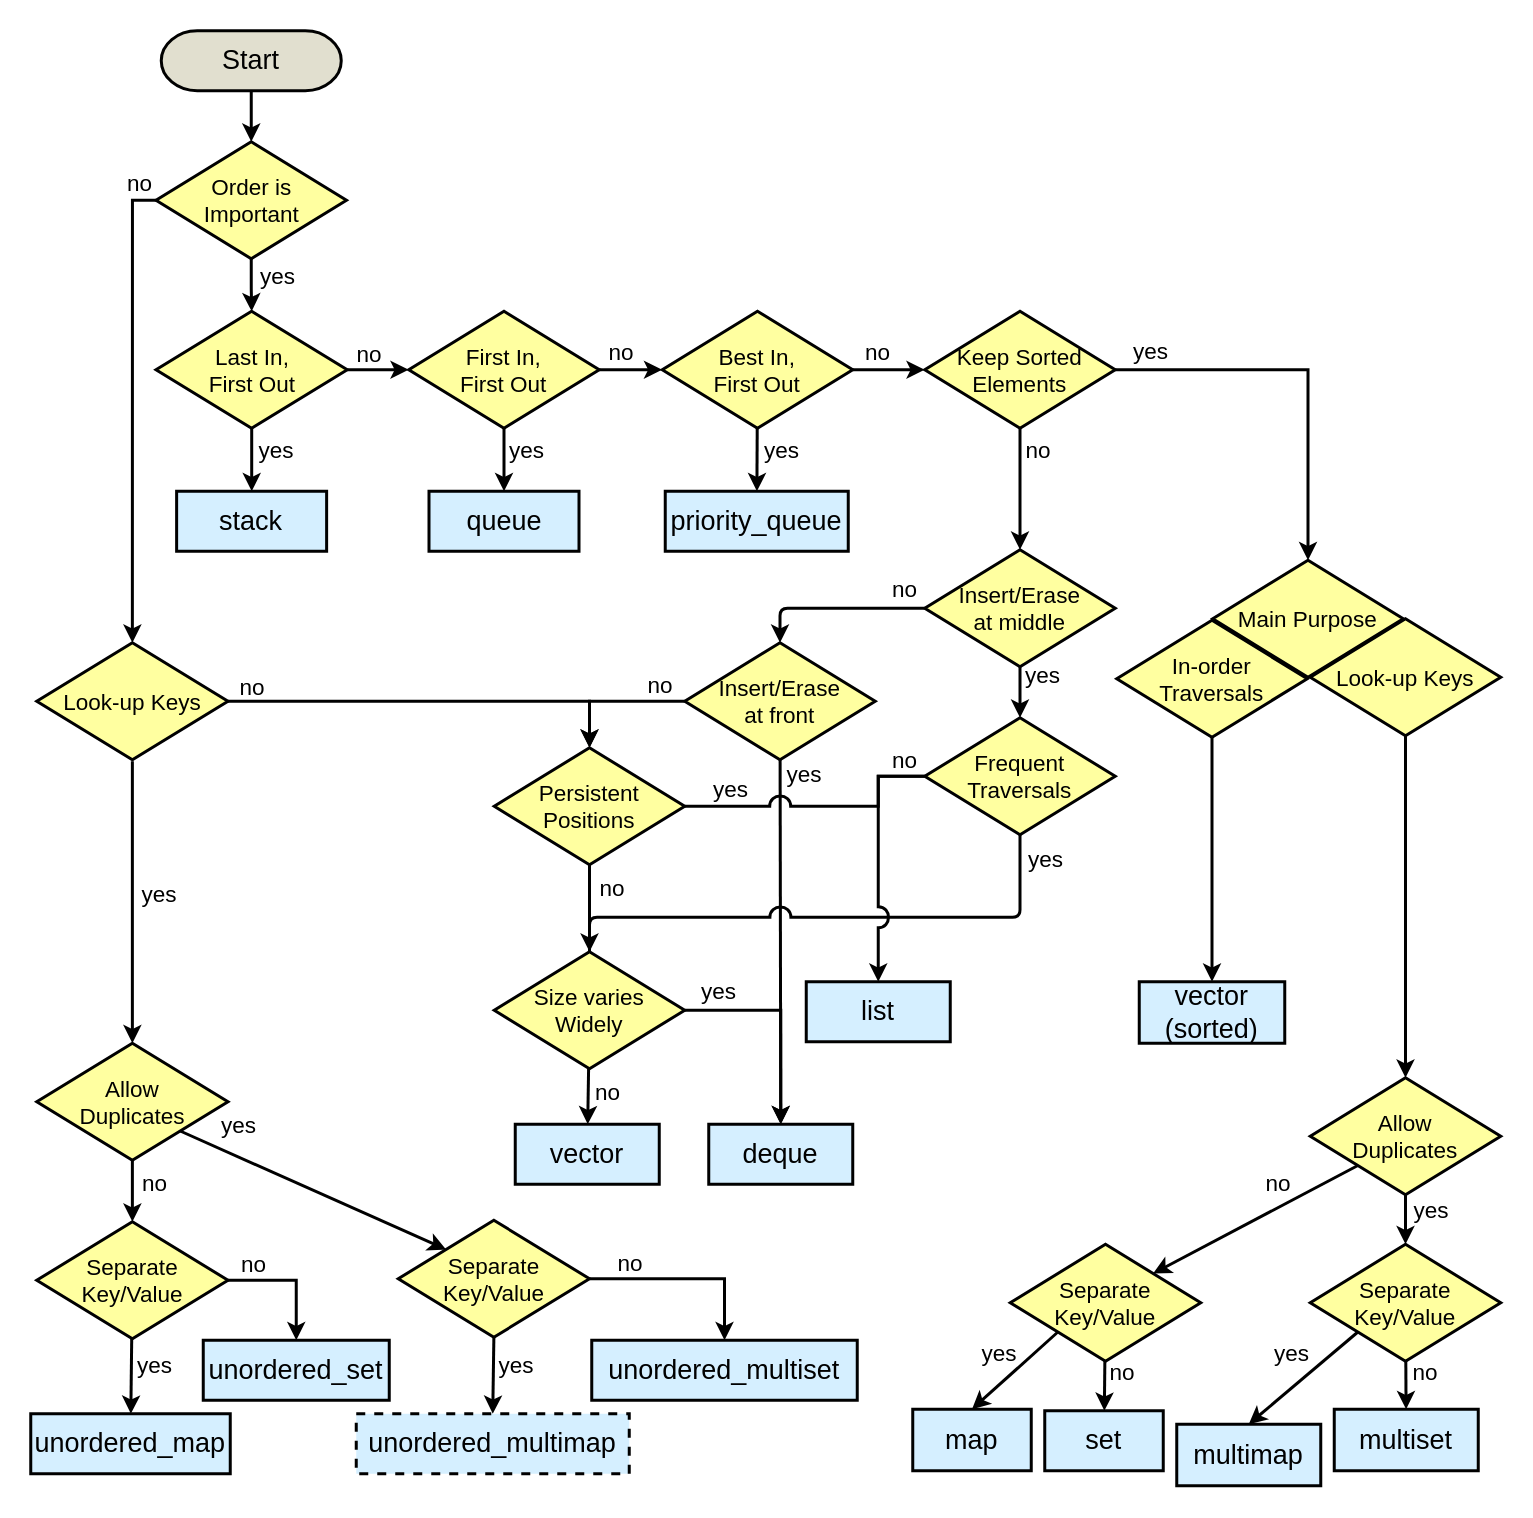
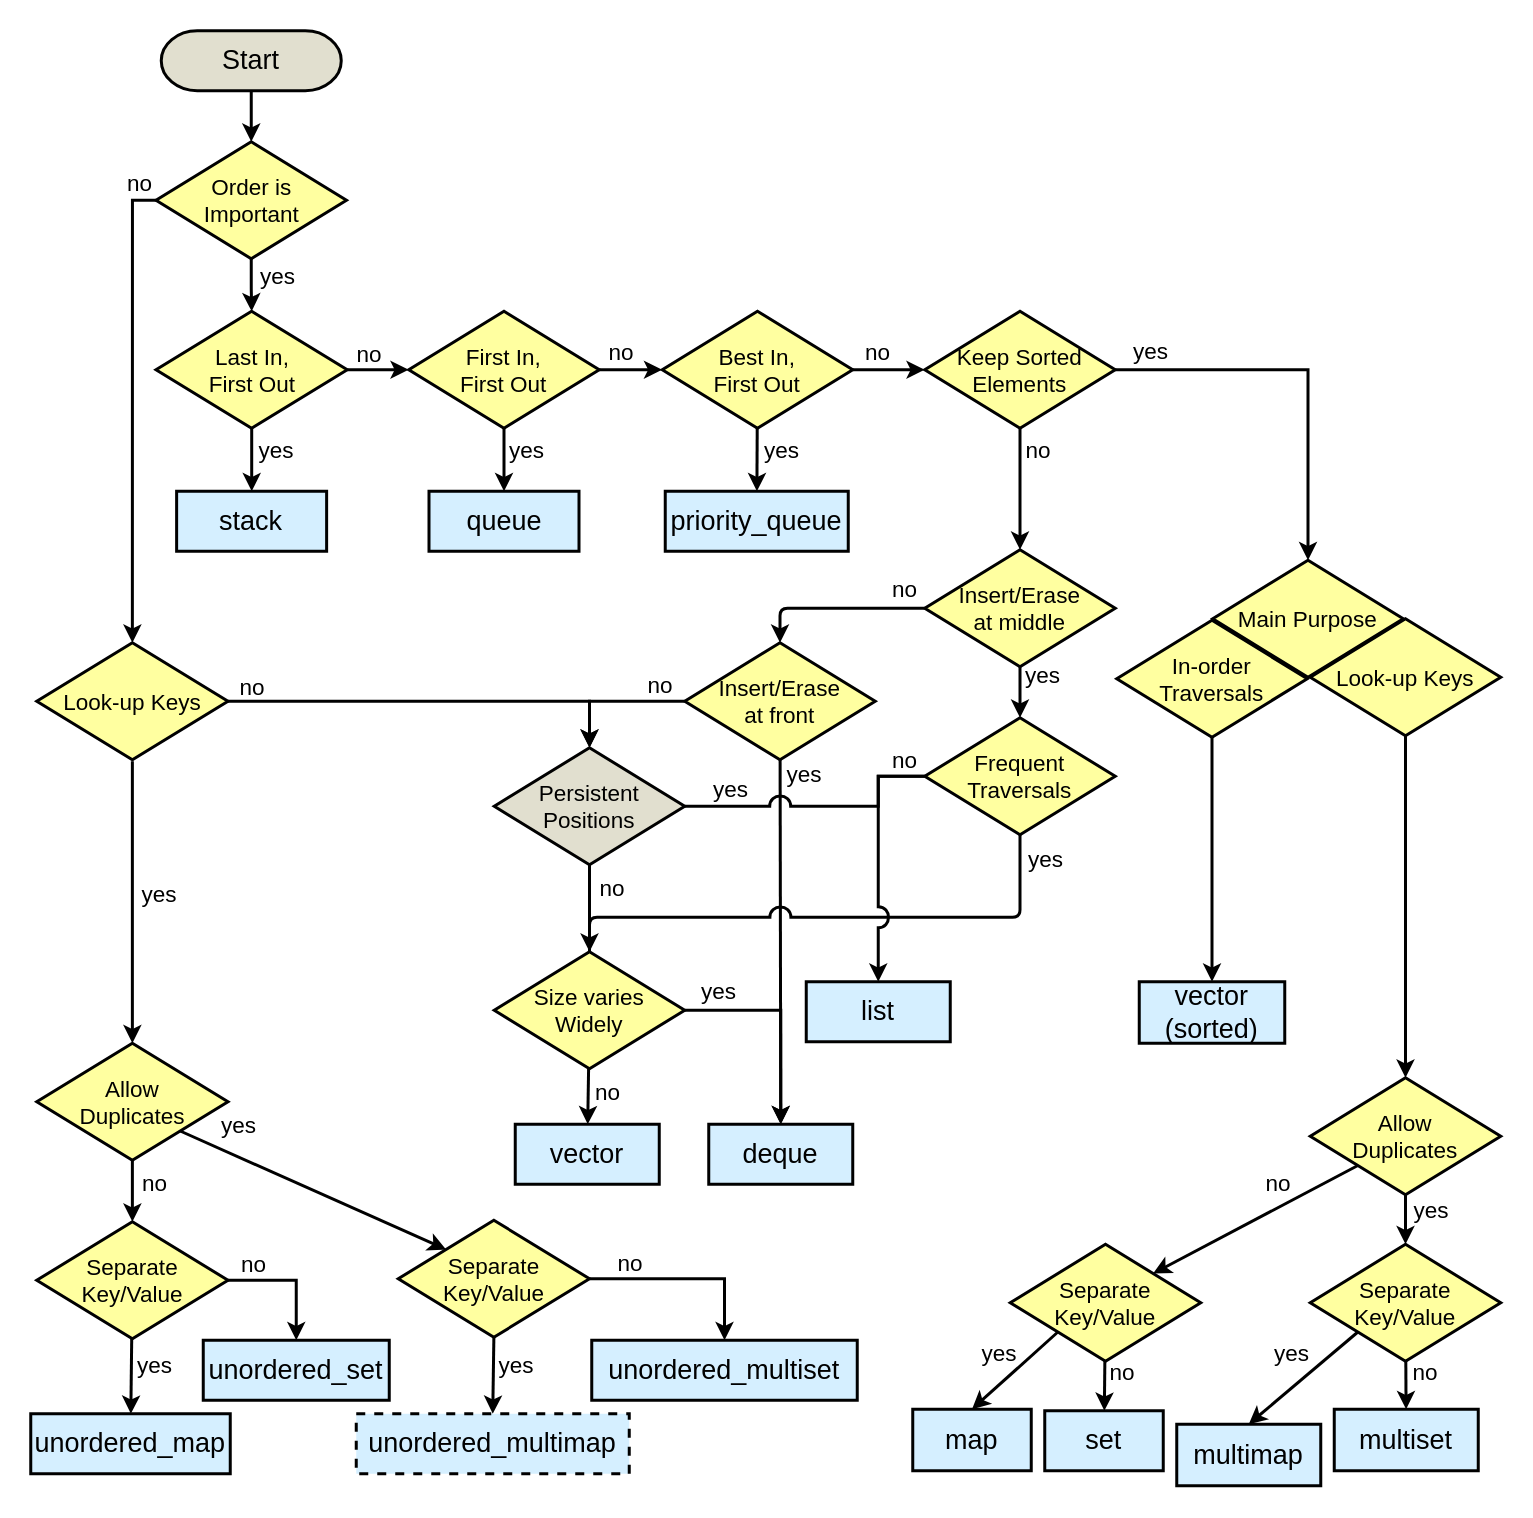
node "Persistent Positions": fillcolor #ffffa0 -> #e1dfcf
